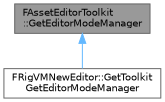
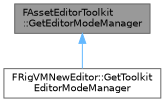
node "FRigVMNewEditor::GetToolkit GetEditorModeManager": label "FRigVMNewEditor::GetToolkit GetEditorModeManager" -> "FRigVMNewEditor::GetToolkit EditorModeManager"
